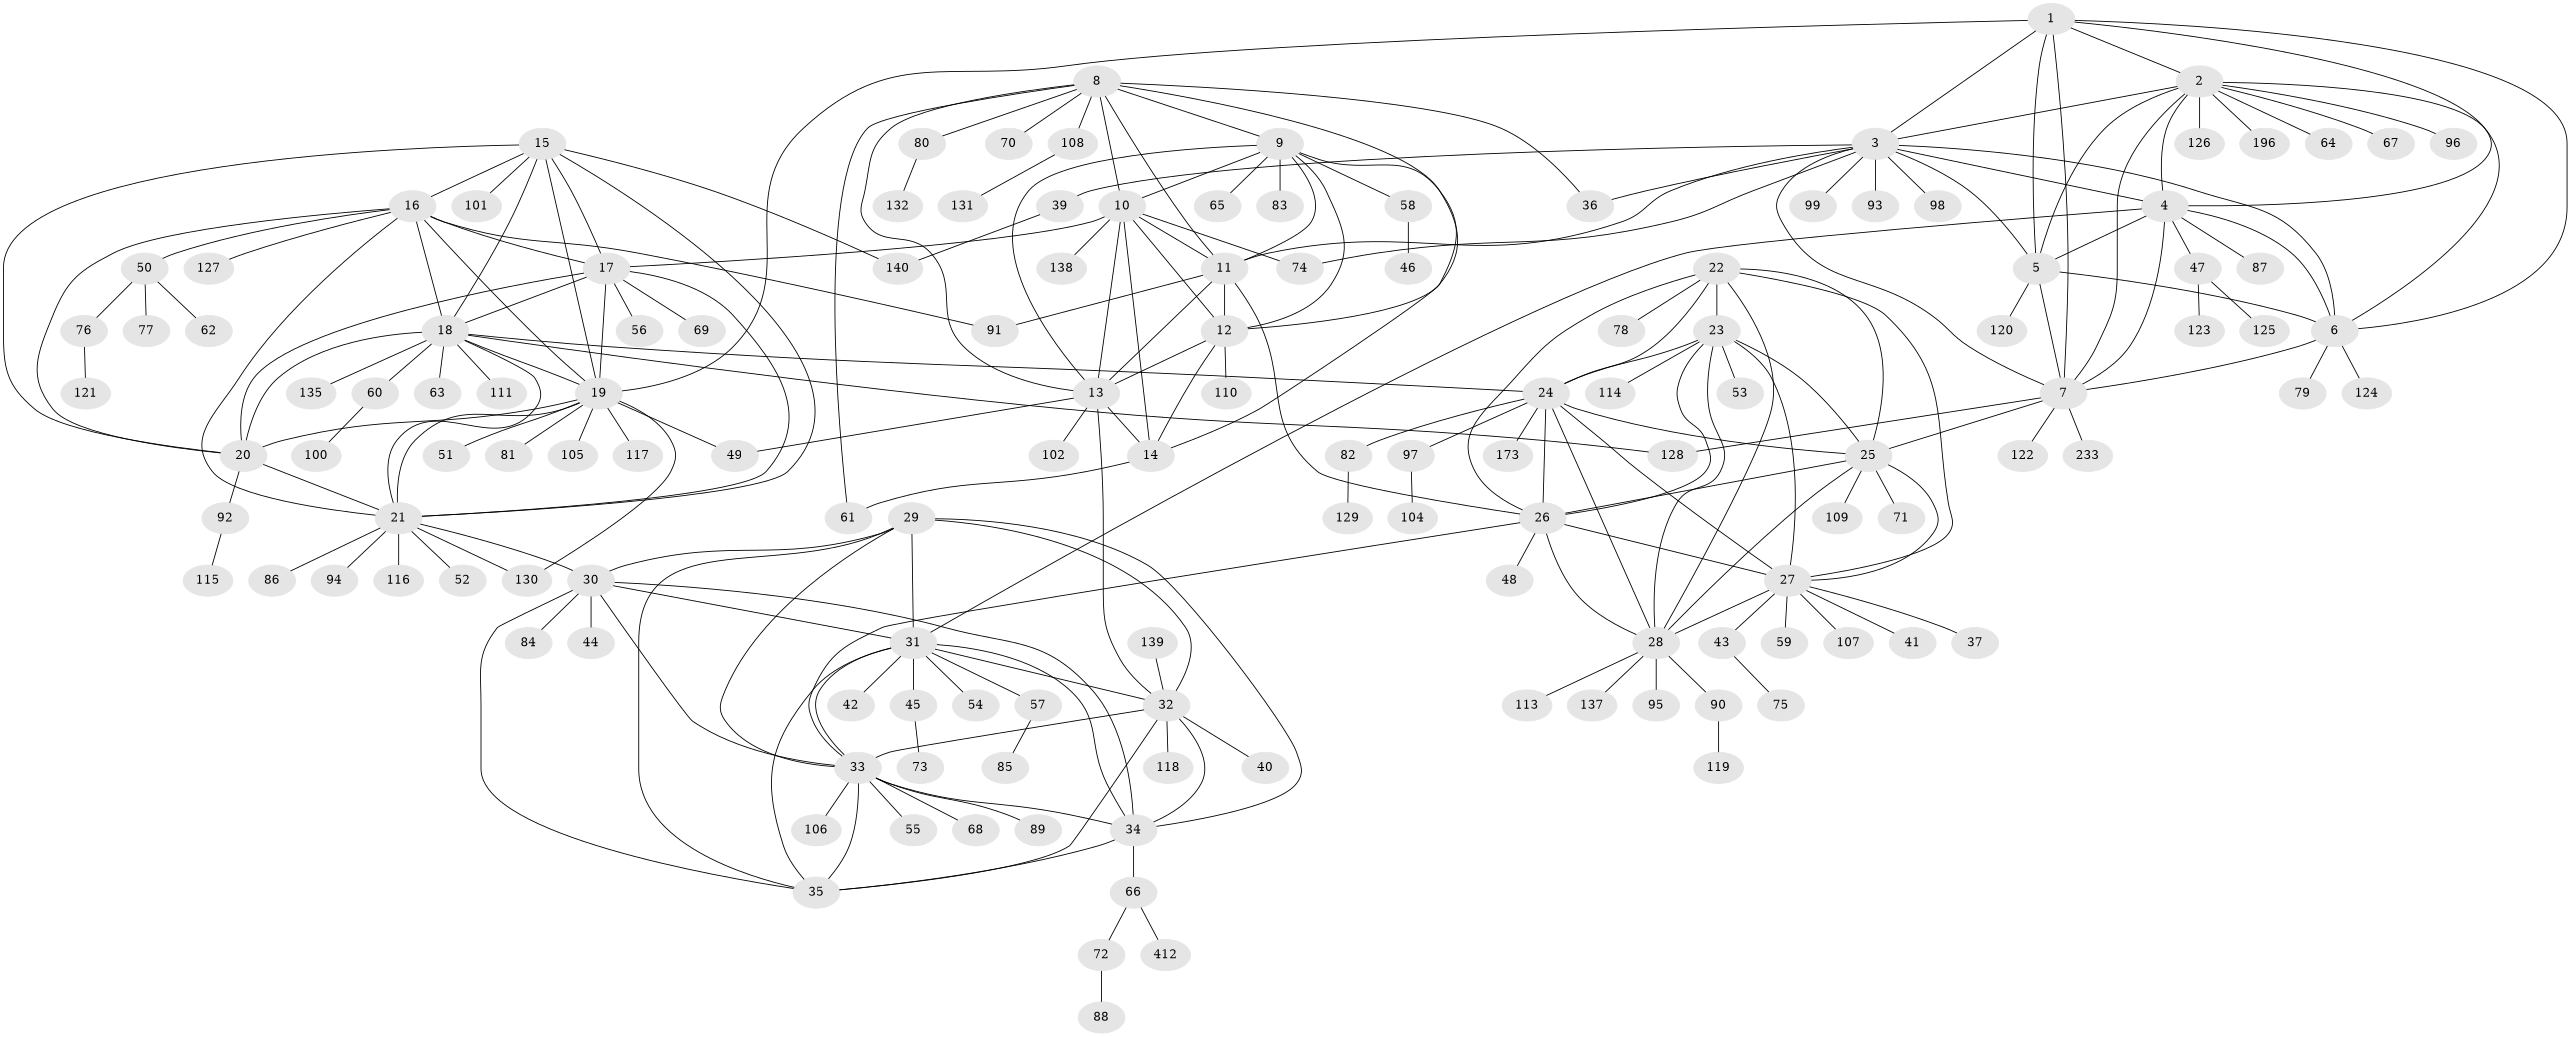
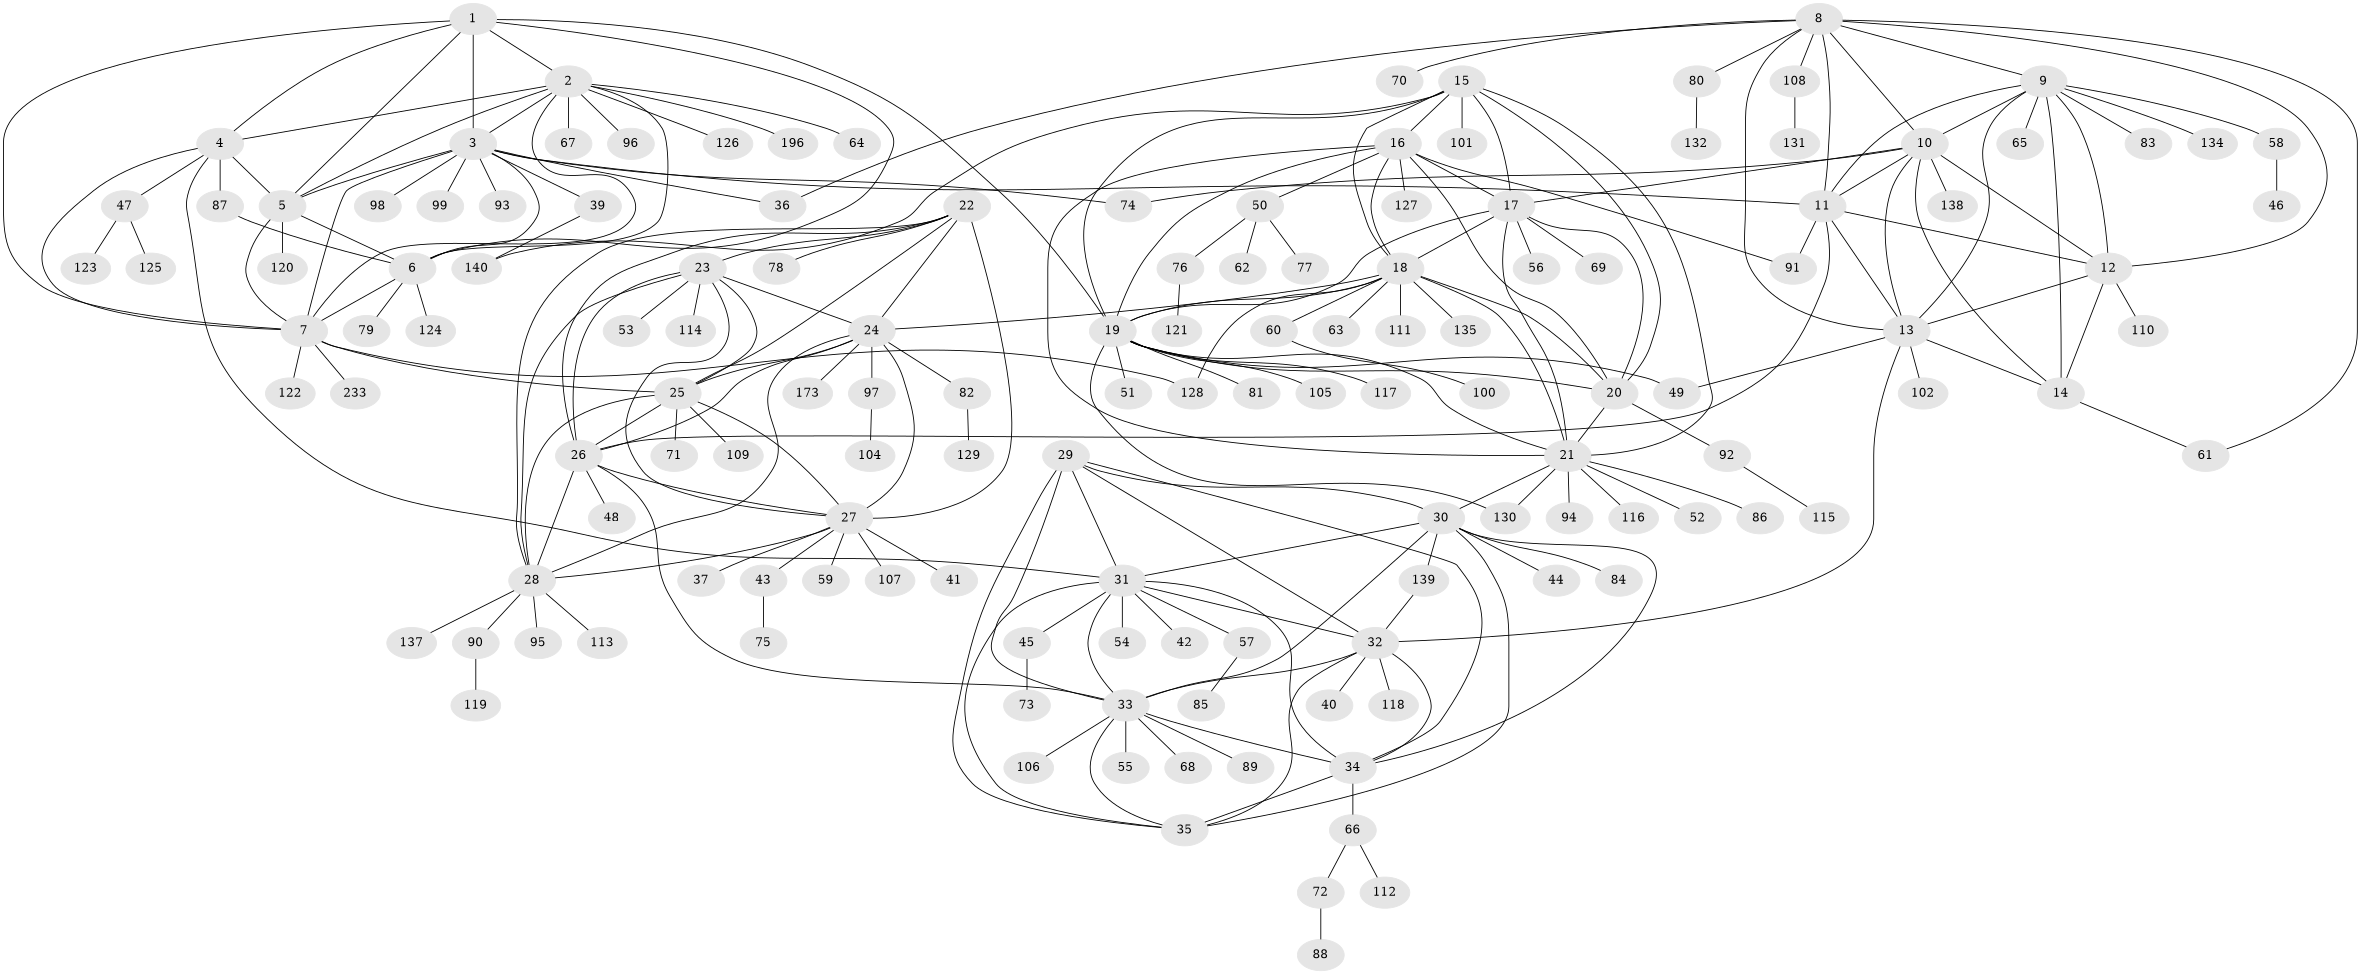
node "134": added
edge "3" -- "4": removed
edge "4" -- "6": now "87" -- "6"
edge "30" -- "139": added
node "412": label "412" -> "112"
